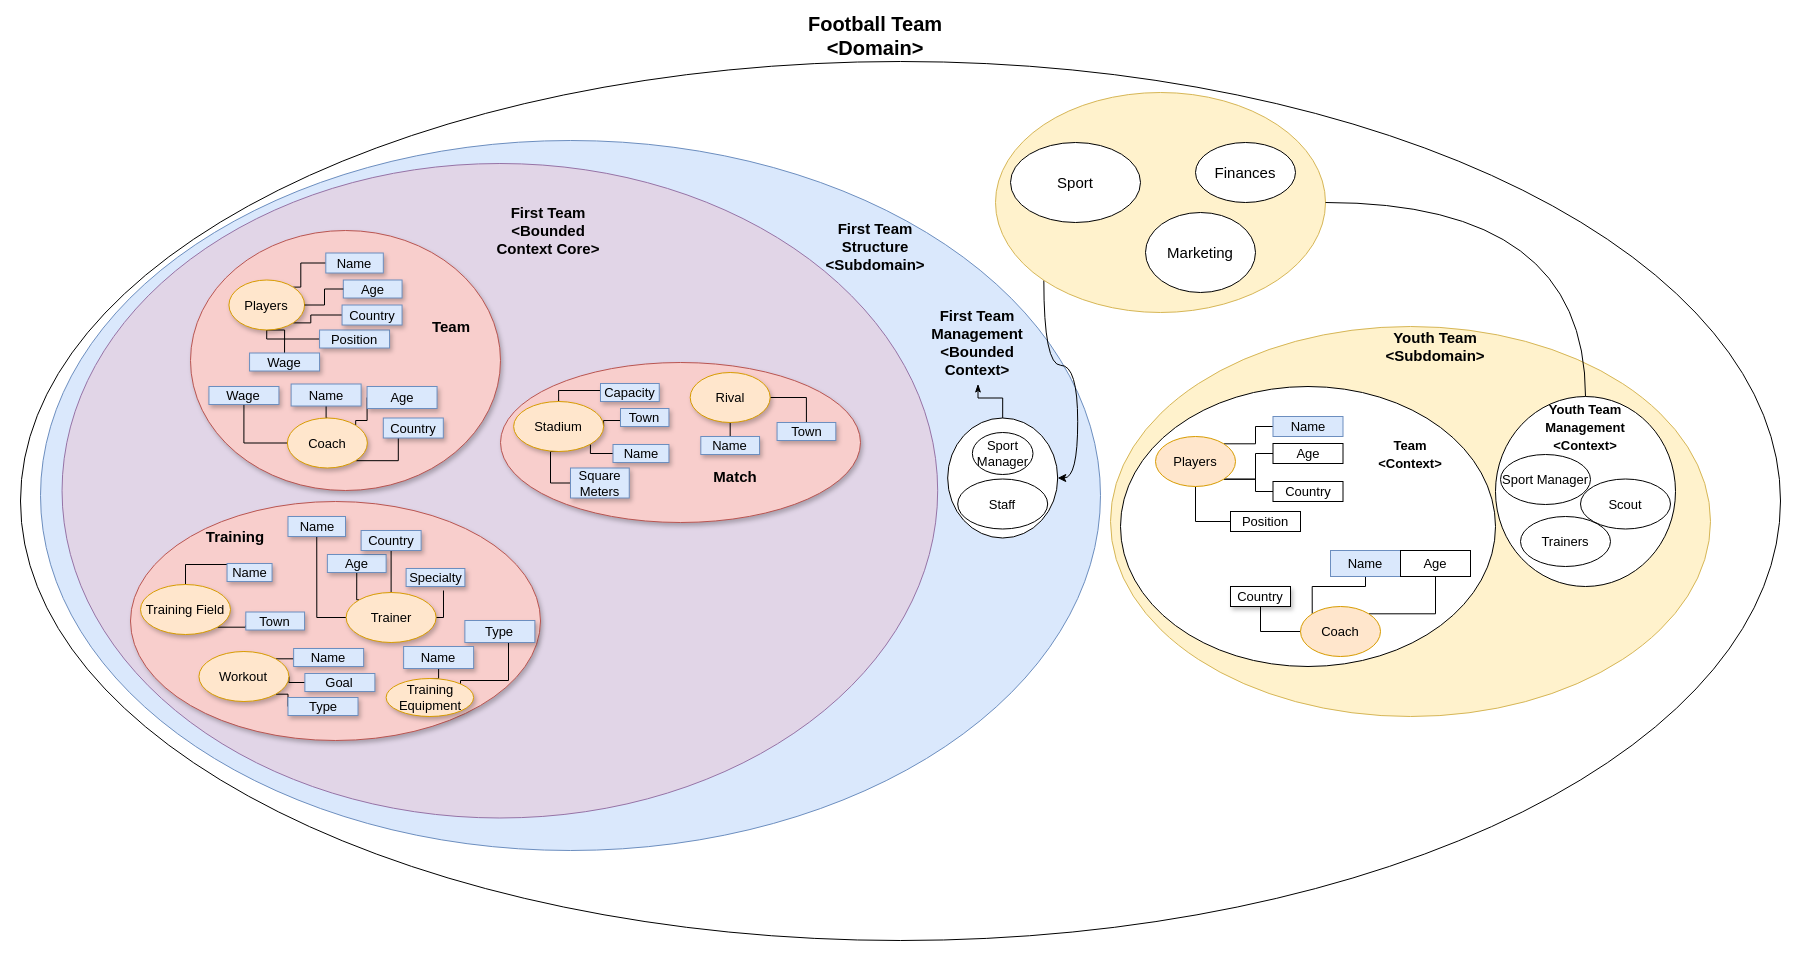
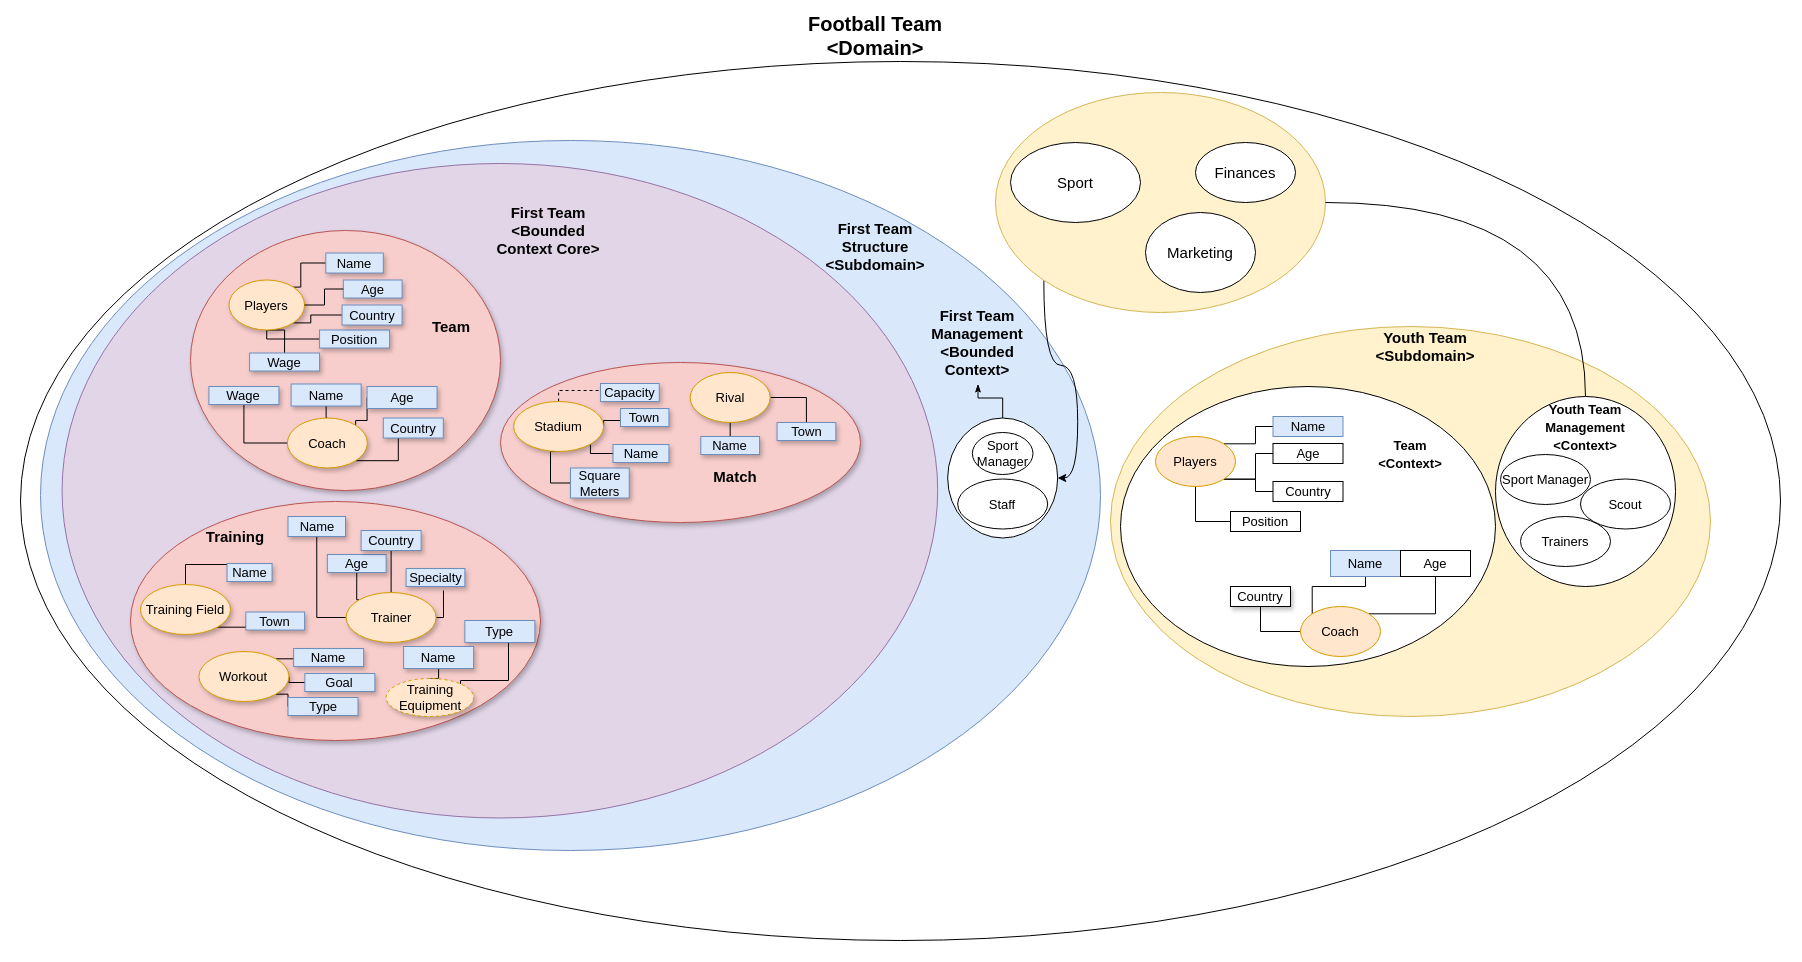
node "Youth Team <Subdomain>": moved (1436, 347) -> (1426, 347)
edge "Capacity" -- "Stadium": style solid -> dashed
node "Training Equipment": style solid -> dashed
